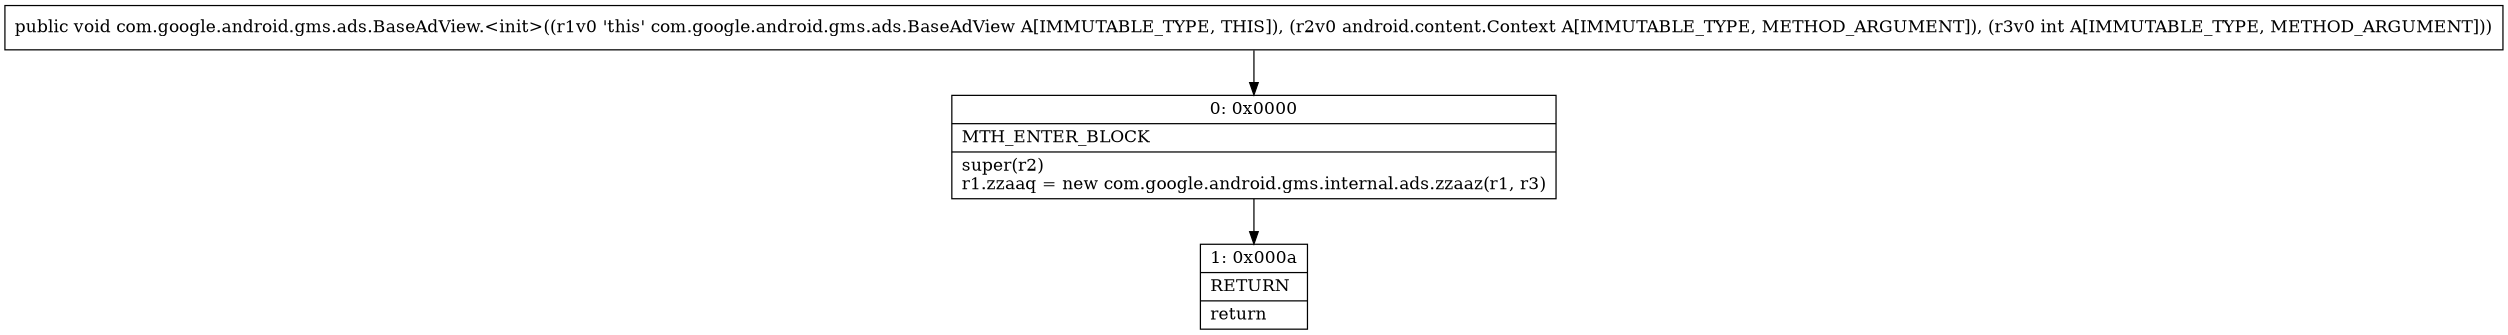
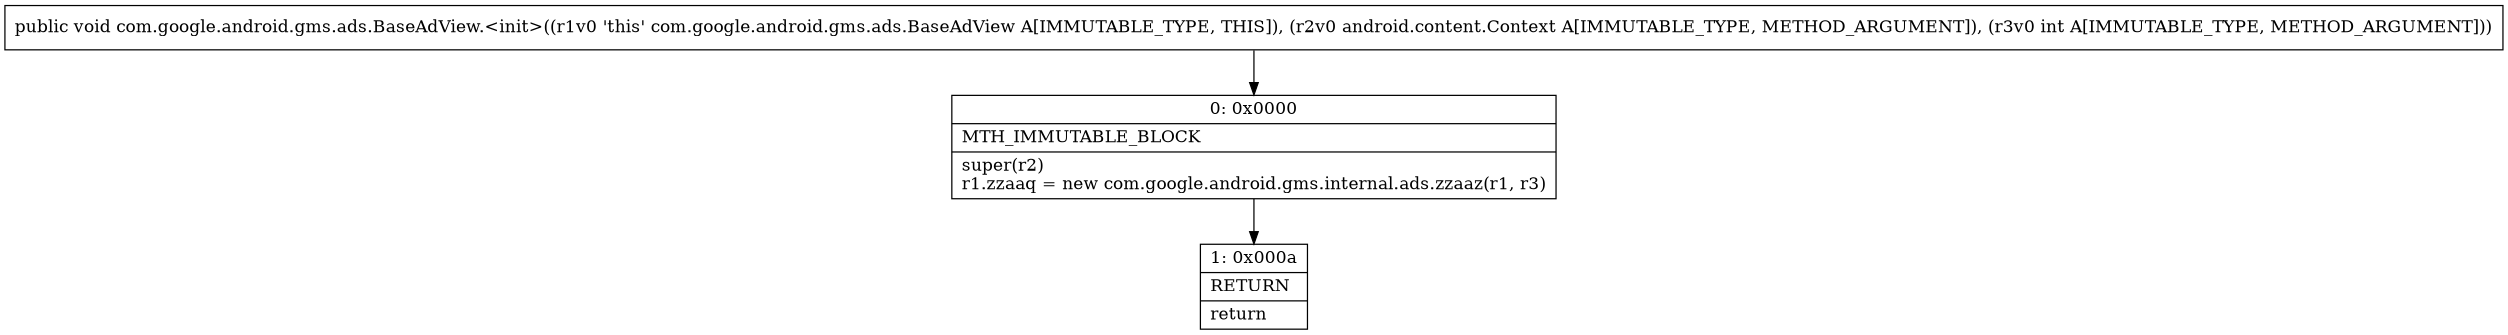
node "0: 0x0000": text "MTH_ENTER_BLOCK" -> "MTH_IMMUTABLE_BLOCK"
